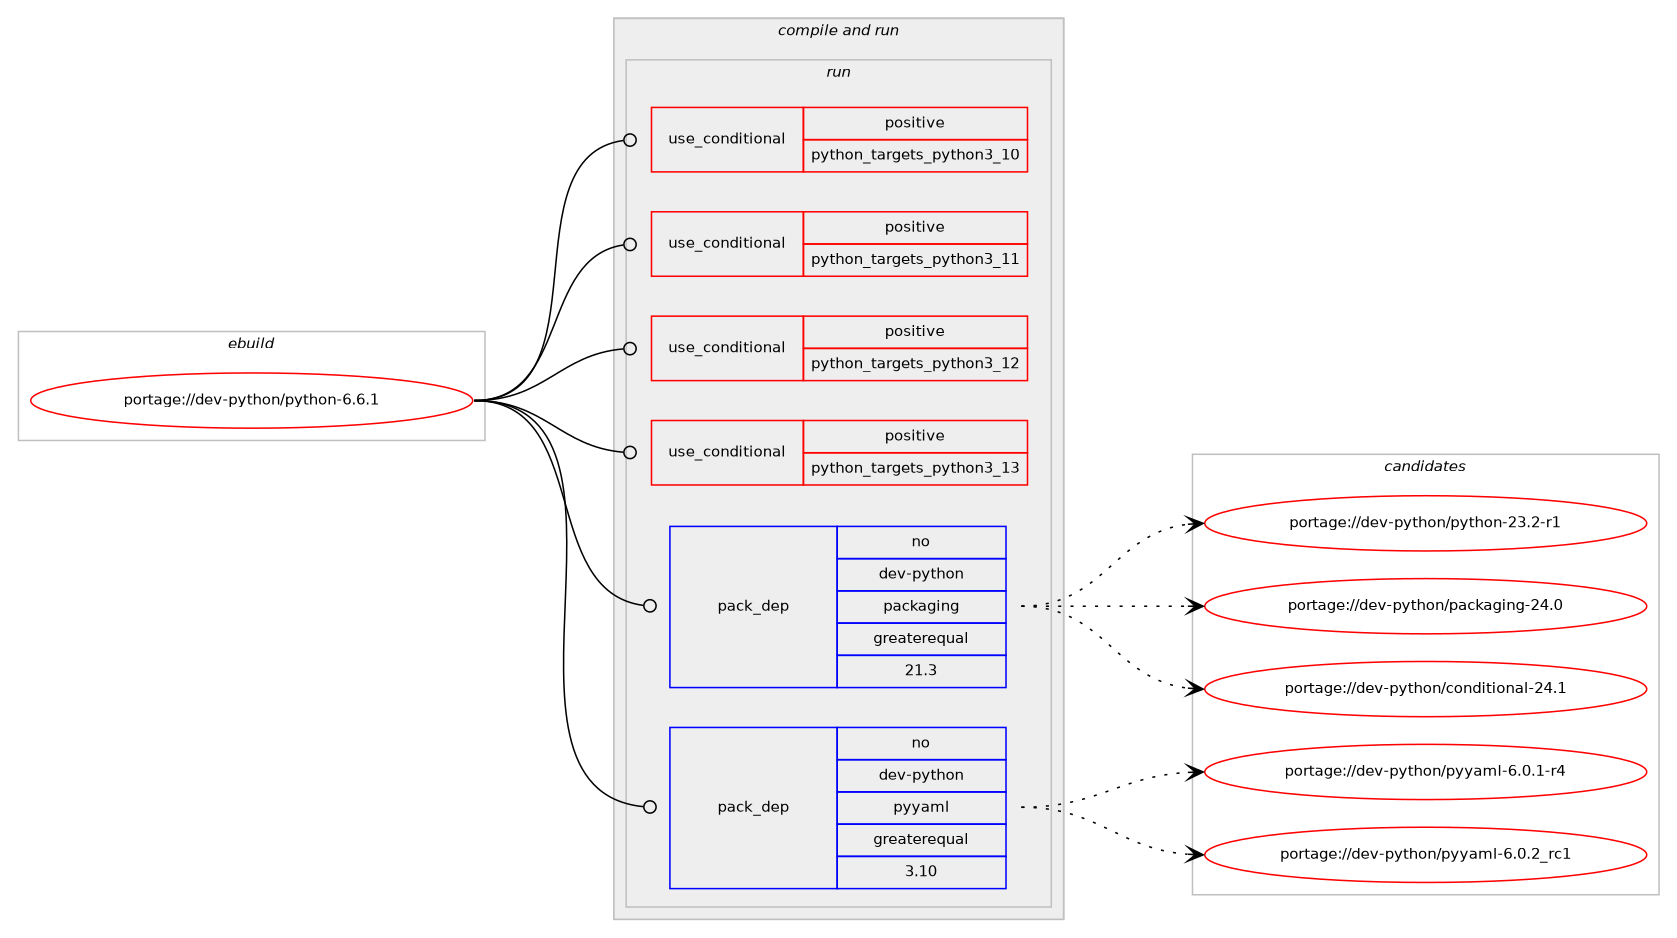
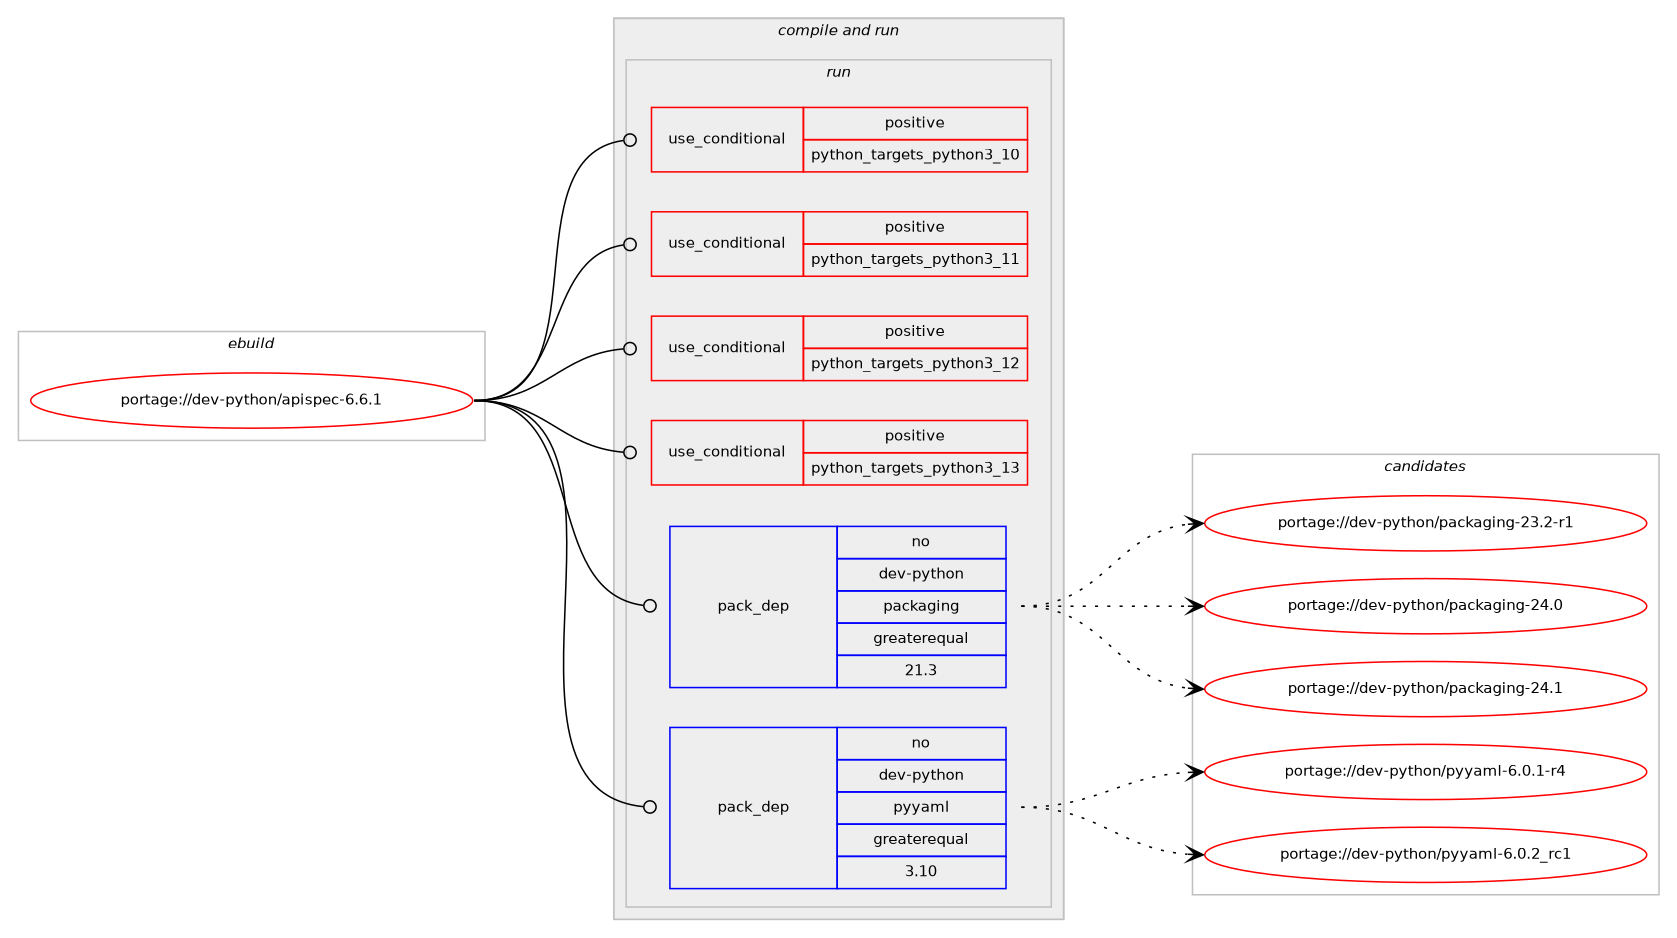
node "portage://dev-python/python-6.6.1": label "portage://dev-python/python-6.6.1" -> "portage://dev-python/apispec-6.6.1"
node "portage://dev-python/python-23.2-r1": label "portage://dev-python/python-23.2-r1" -> "portage://dev-python/packaging-23.2-r1"
node "portage://dev-python/conditional-24.1": label "portage://dev-python/conditional-24.1" -> "portage://dev-python/packaging-24.1"
